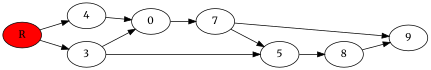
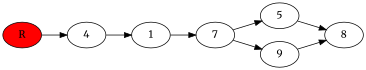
node "0": label "0" -> "1"
edge "8" -> "9": reversed
node "3": removed
